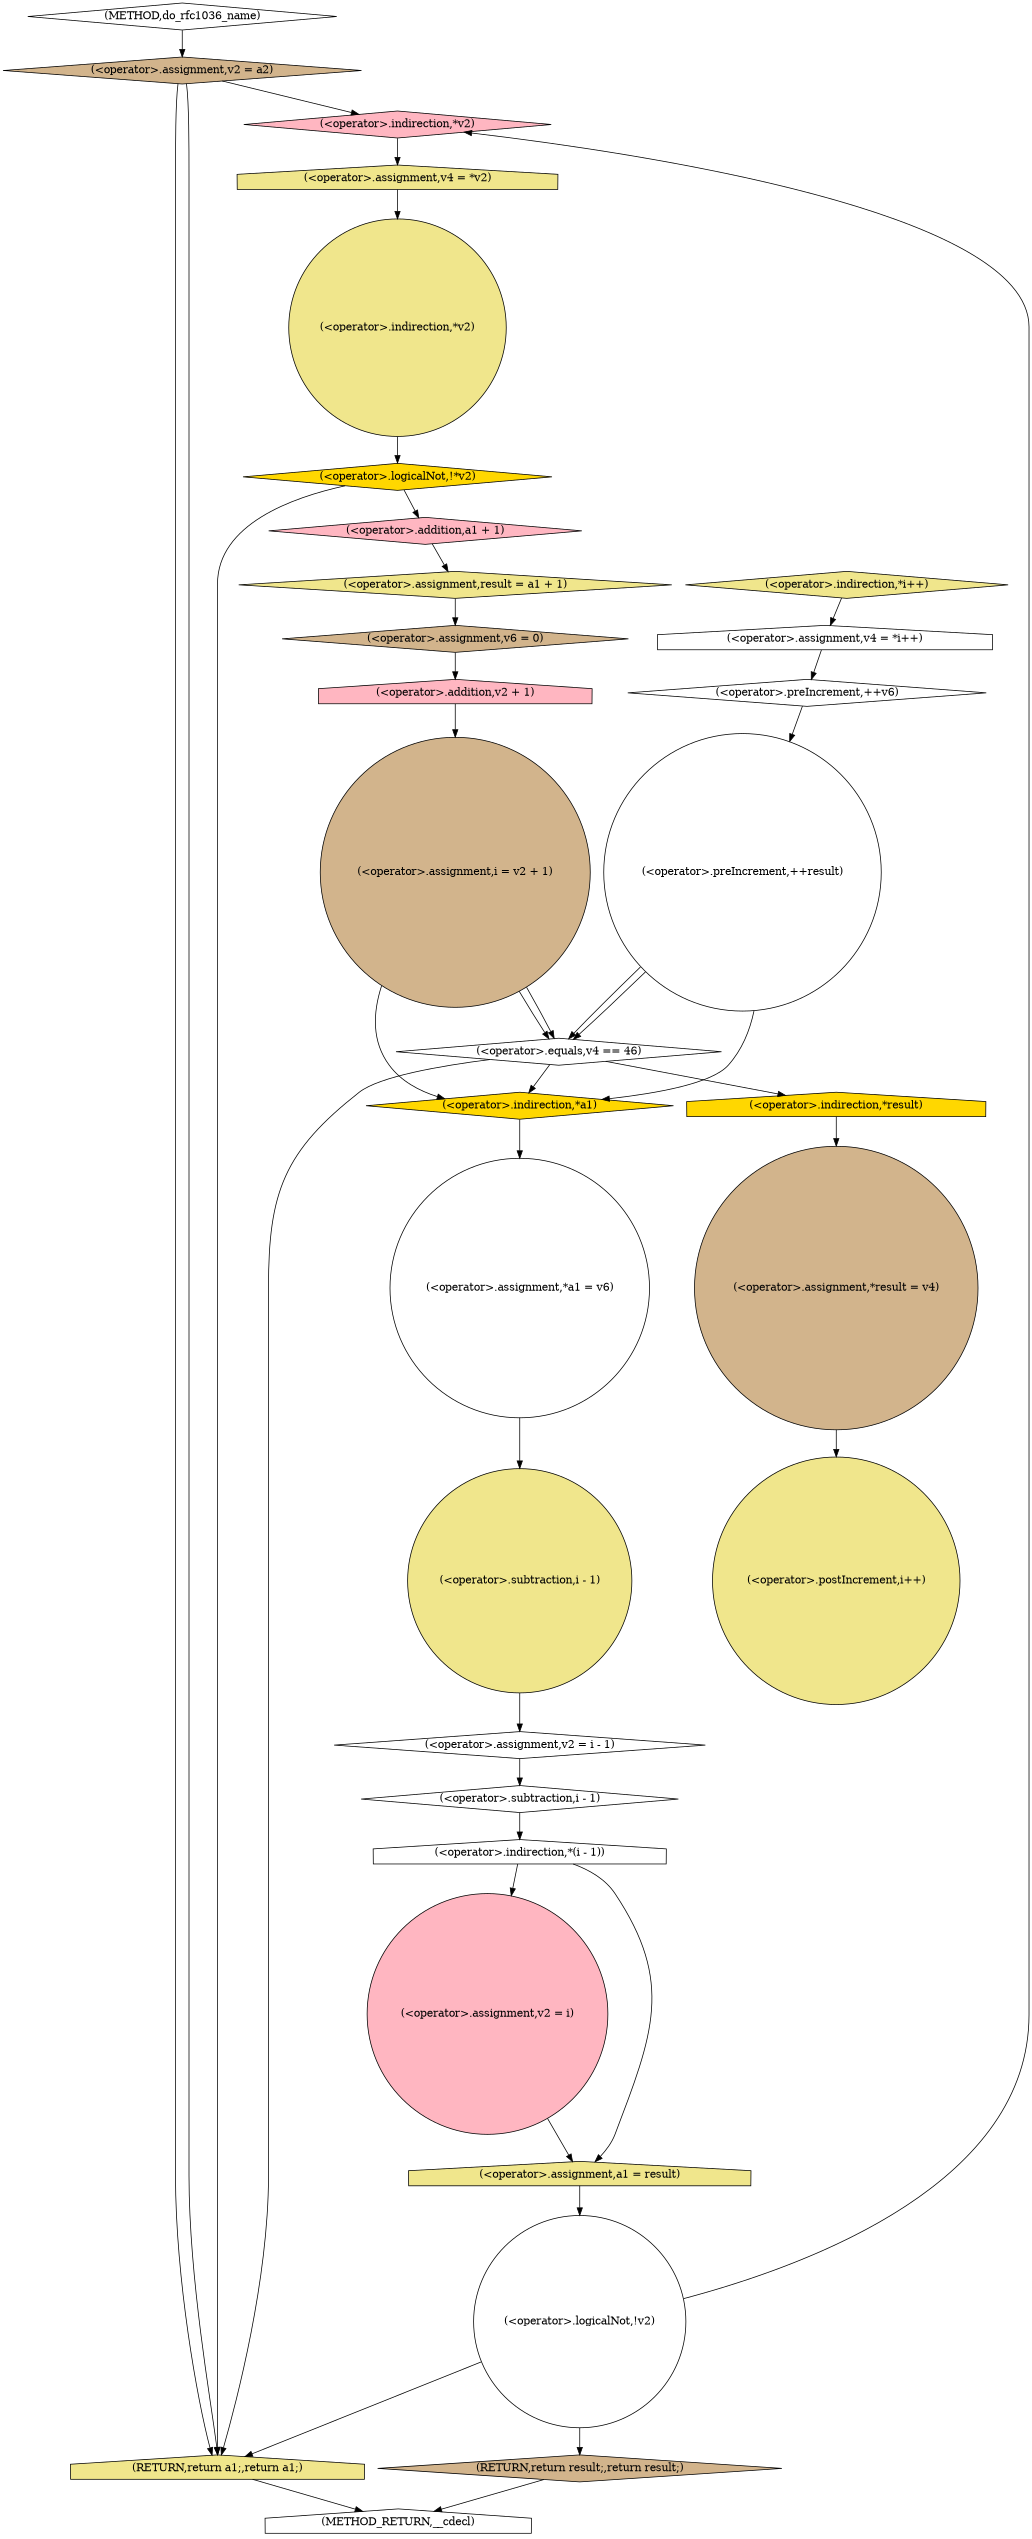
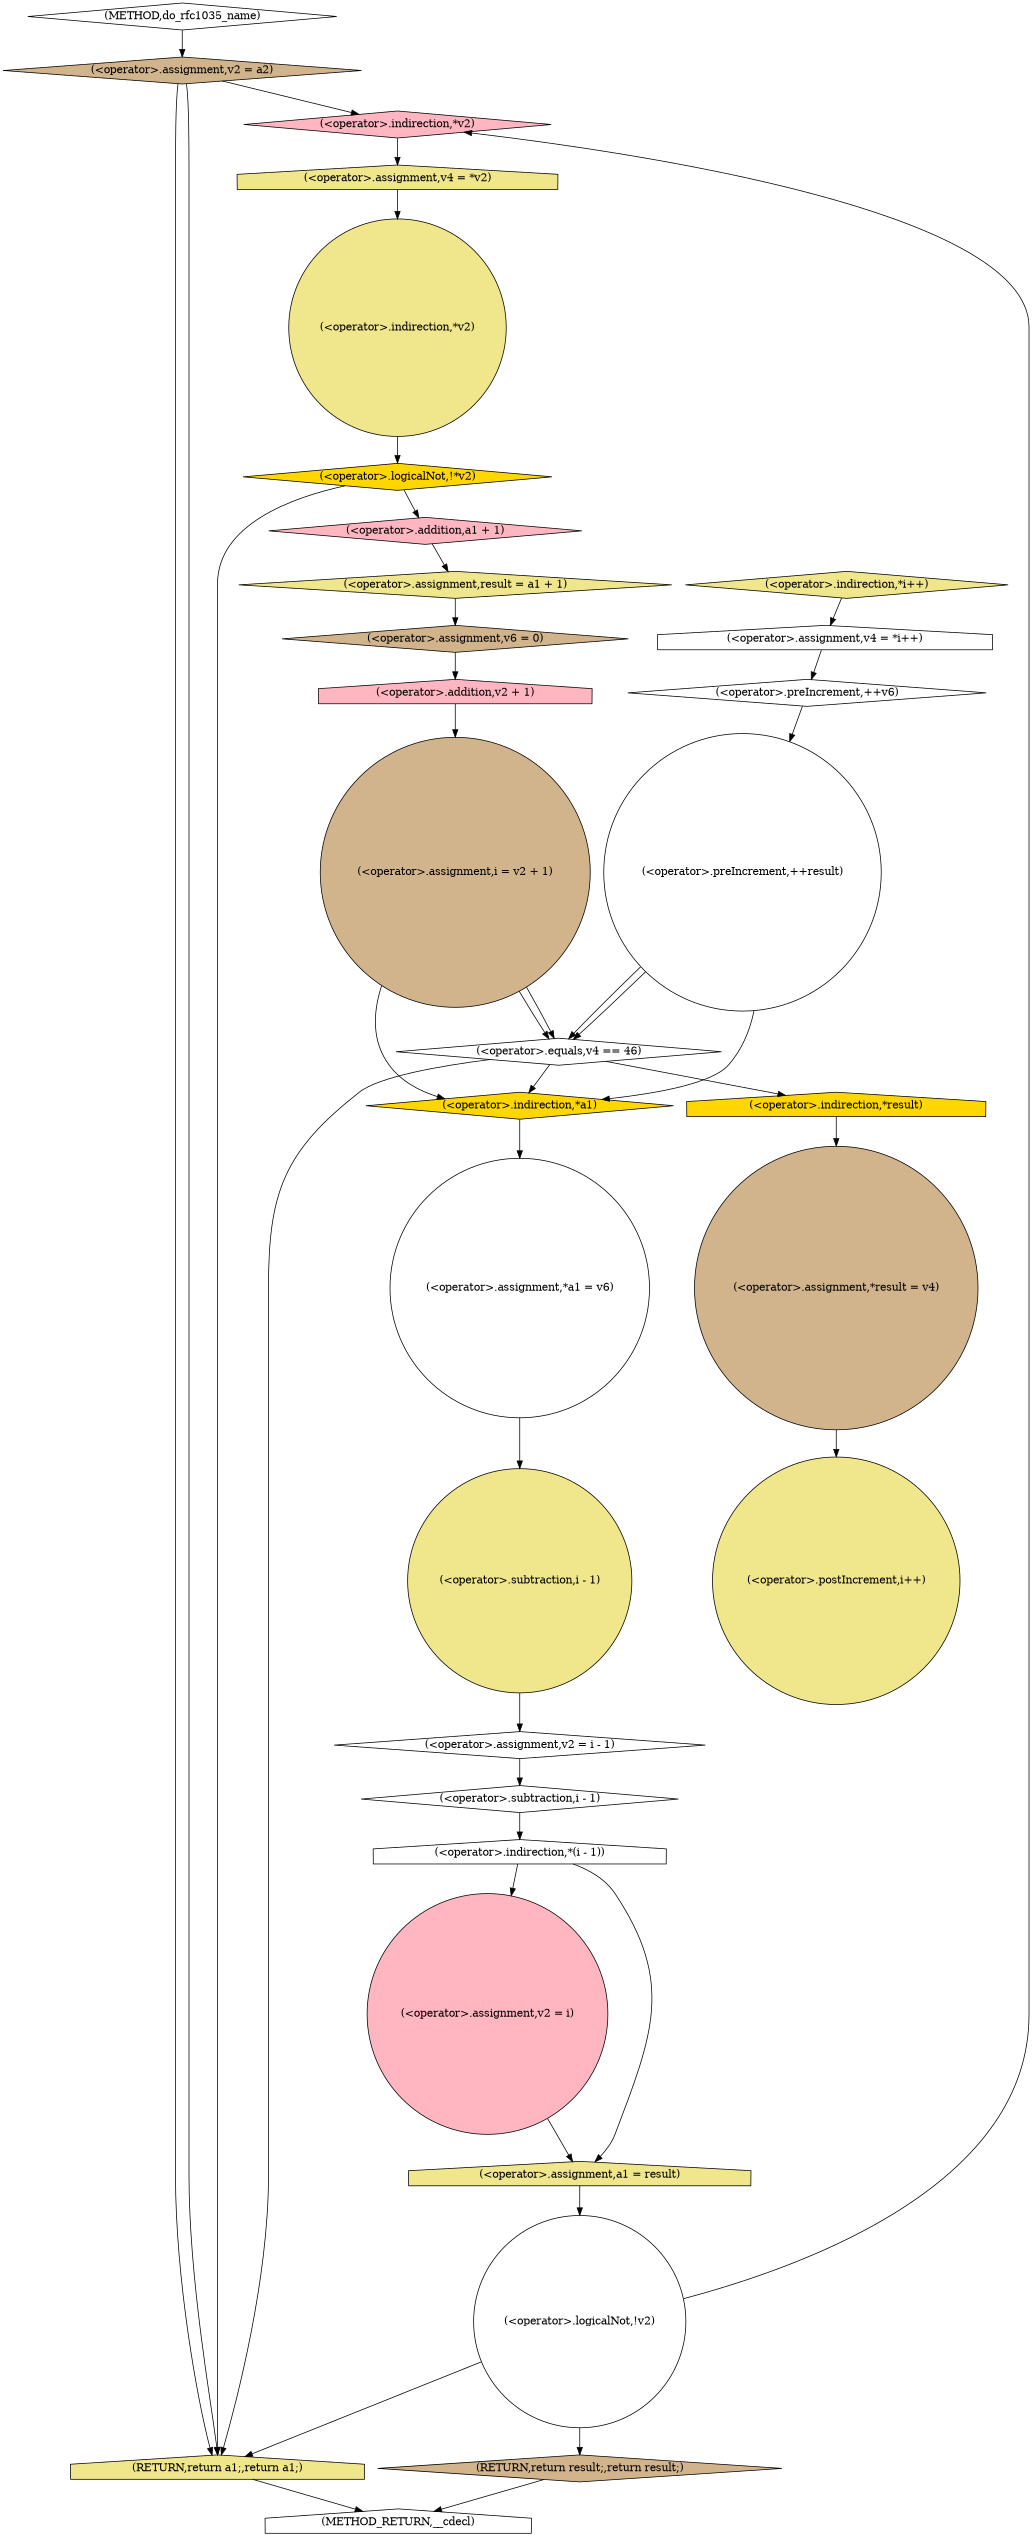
node "(METHOD,do_rfc1036_name)": label "(METHOD,do_rfc1036_name)" -> "(METHOD,do_rfc1035_name)"
